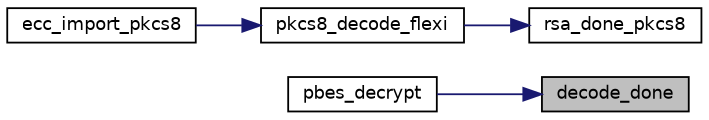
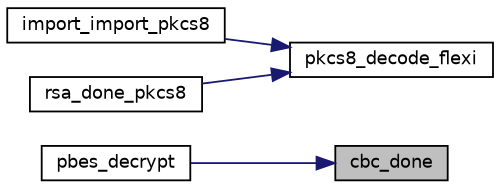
node "ecc_import_pkcs8": label "ecc_import_pkcs8" -> "import_import_pkcs8"
edge "pkcs8_decode_flexi" -> "rsa_done_pkcs8": reversed
node "decode_done": label "decode_done" -> "cbc_done"
